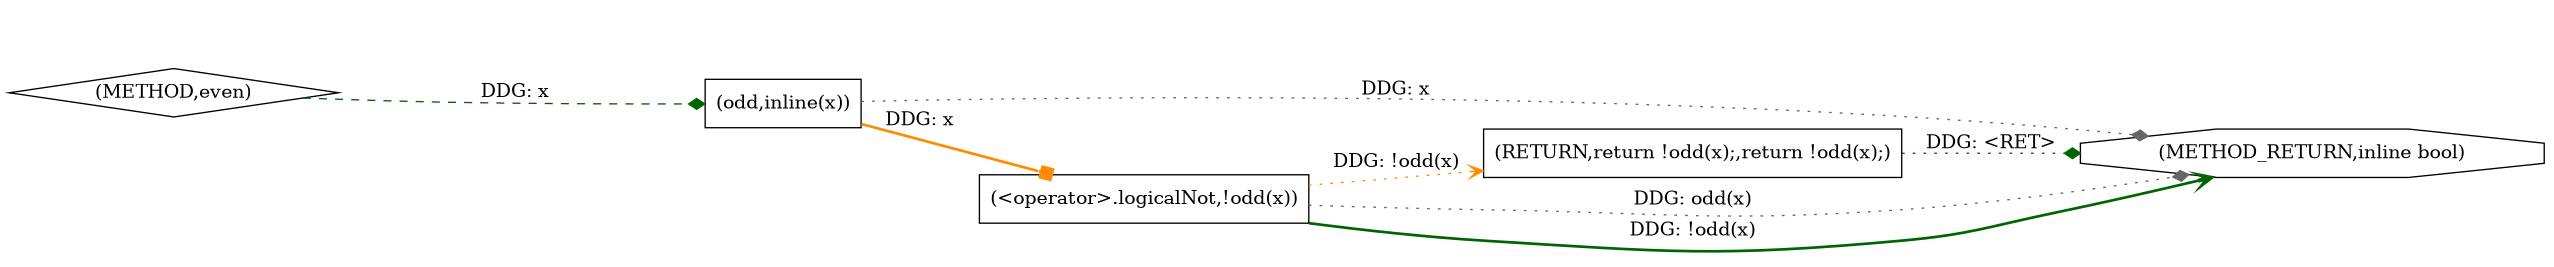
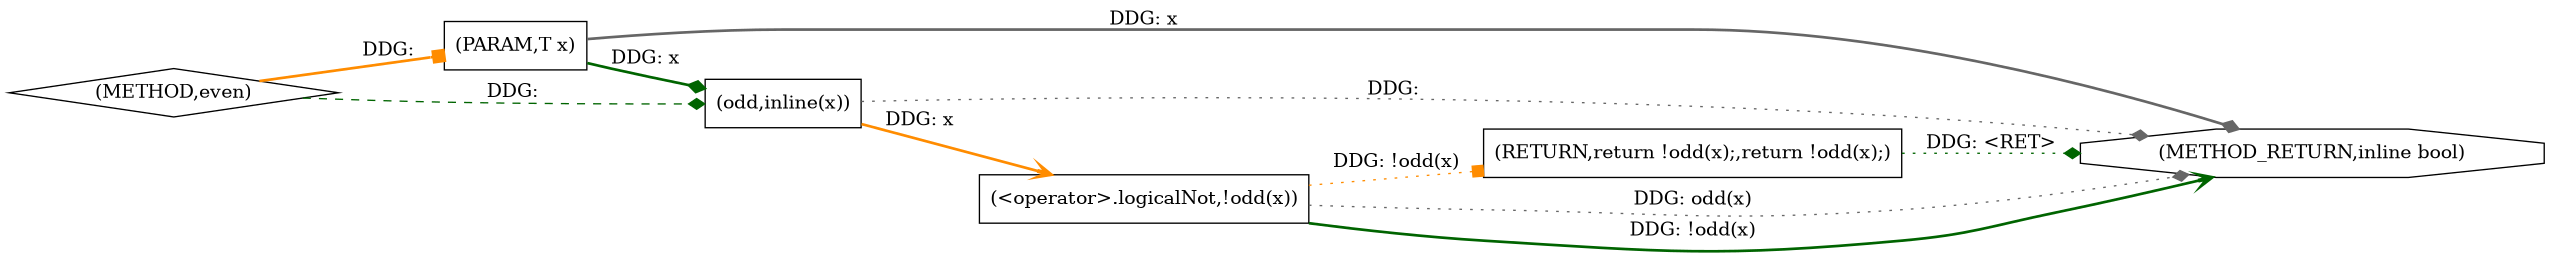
node "(PARAM,T x)": added
edge "(odd,inline(x))" -> "(METHOD_RETURN,inline bool)": label "DDG: x" -> "DDG: "
edge "(METHOD,even)" -> "(odd,inline(x))": label "DDG: x" -> "DDG: "
edge "(odd,inline(x))" -> "(<operator>.logicalNot,!odd(x))": arrowhead box -> vee
edge "(<operator>.logicalNot,!odd(x))" -> "(RETURN,return !odd(x);,return !odd(x);)": arrowhead vee -> box
